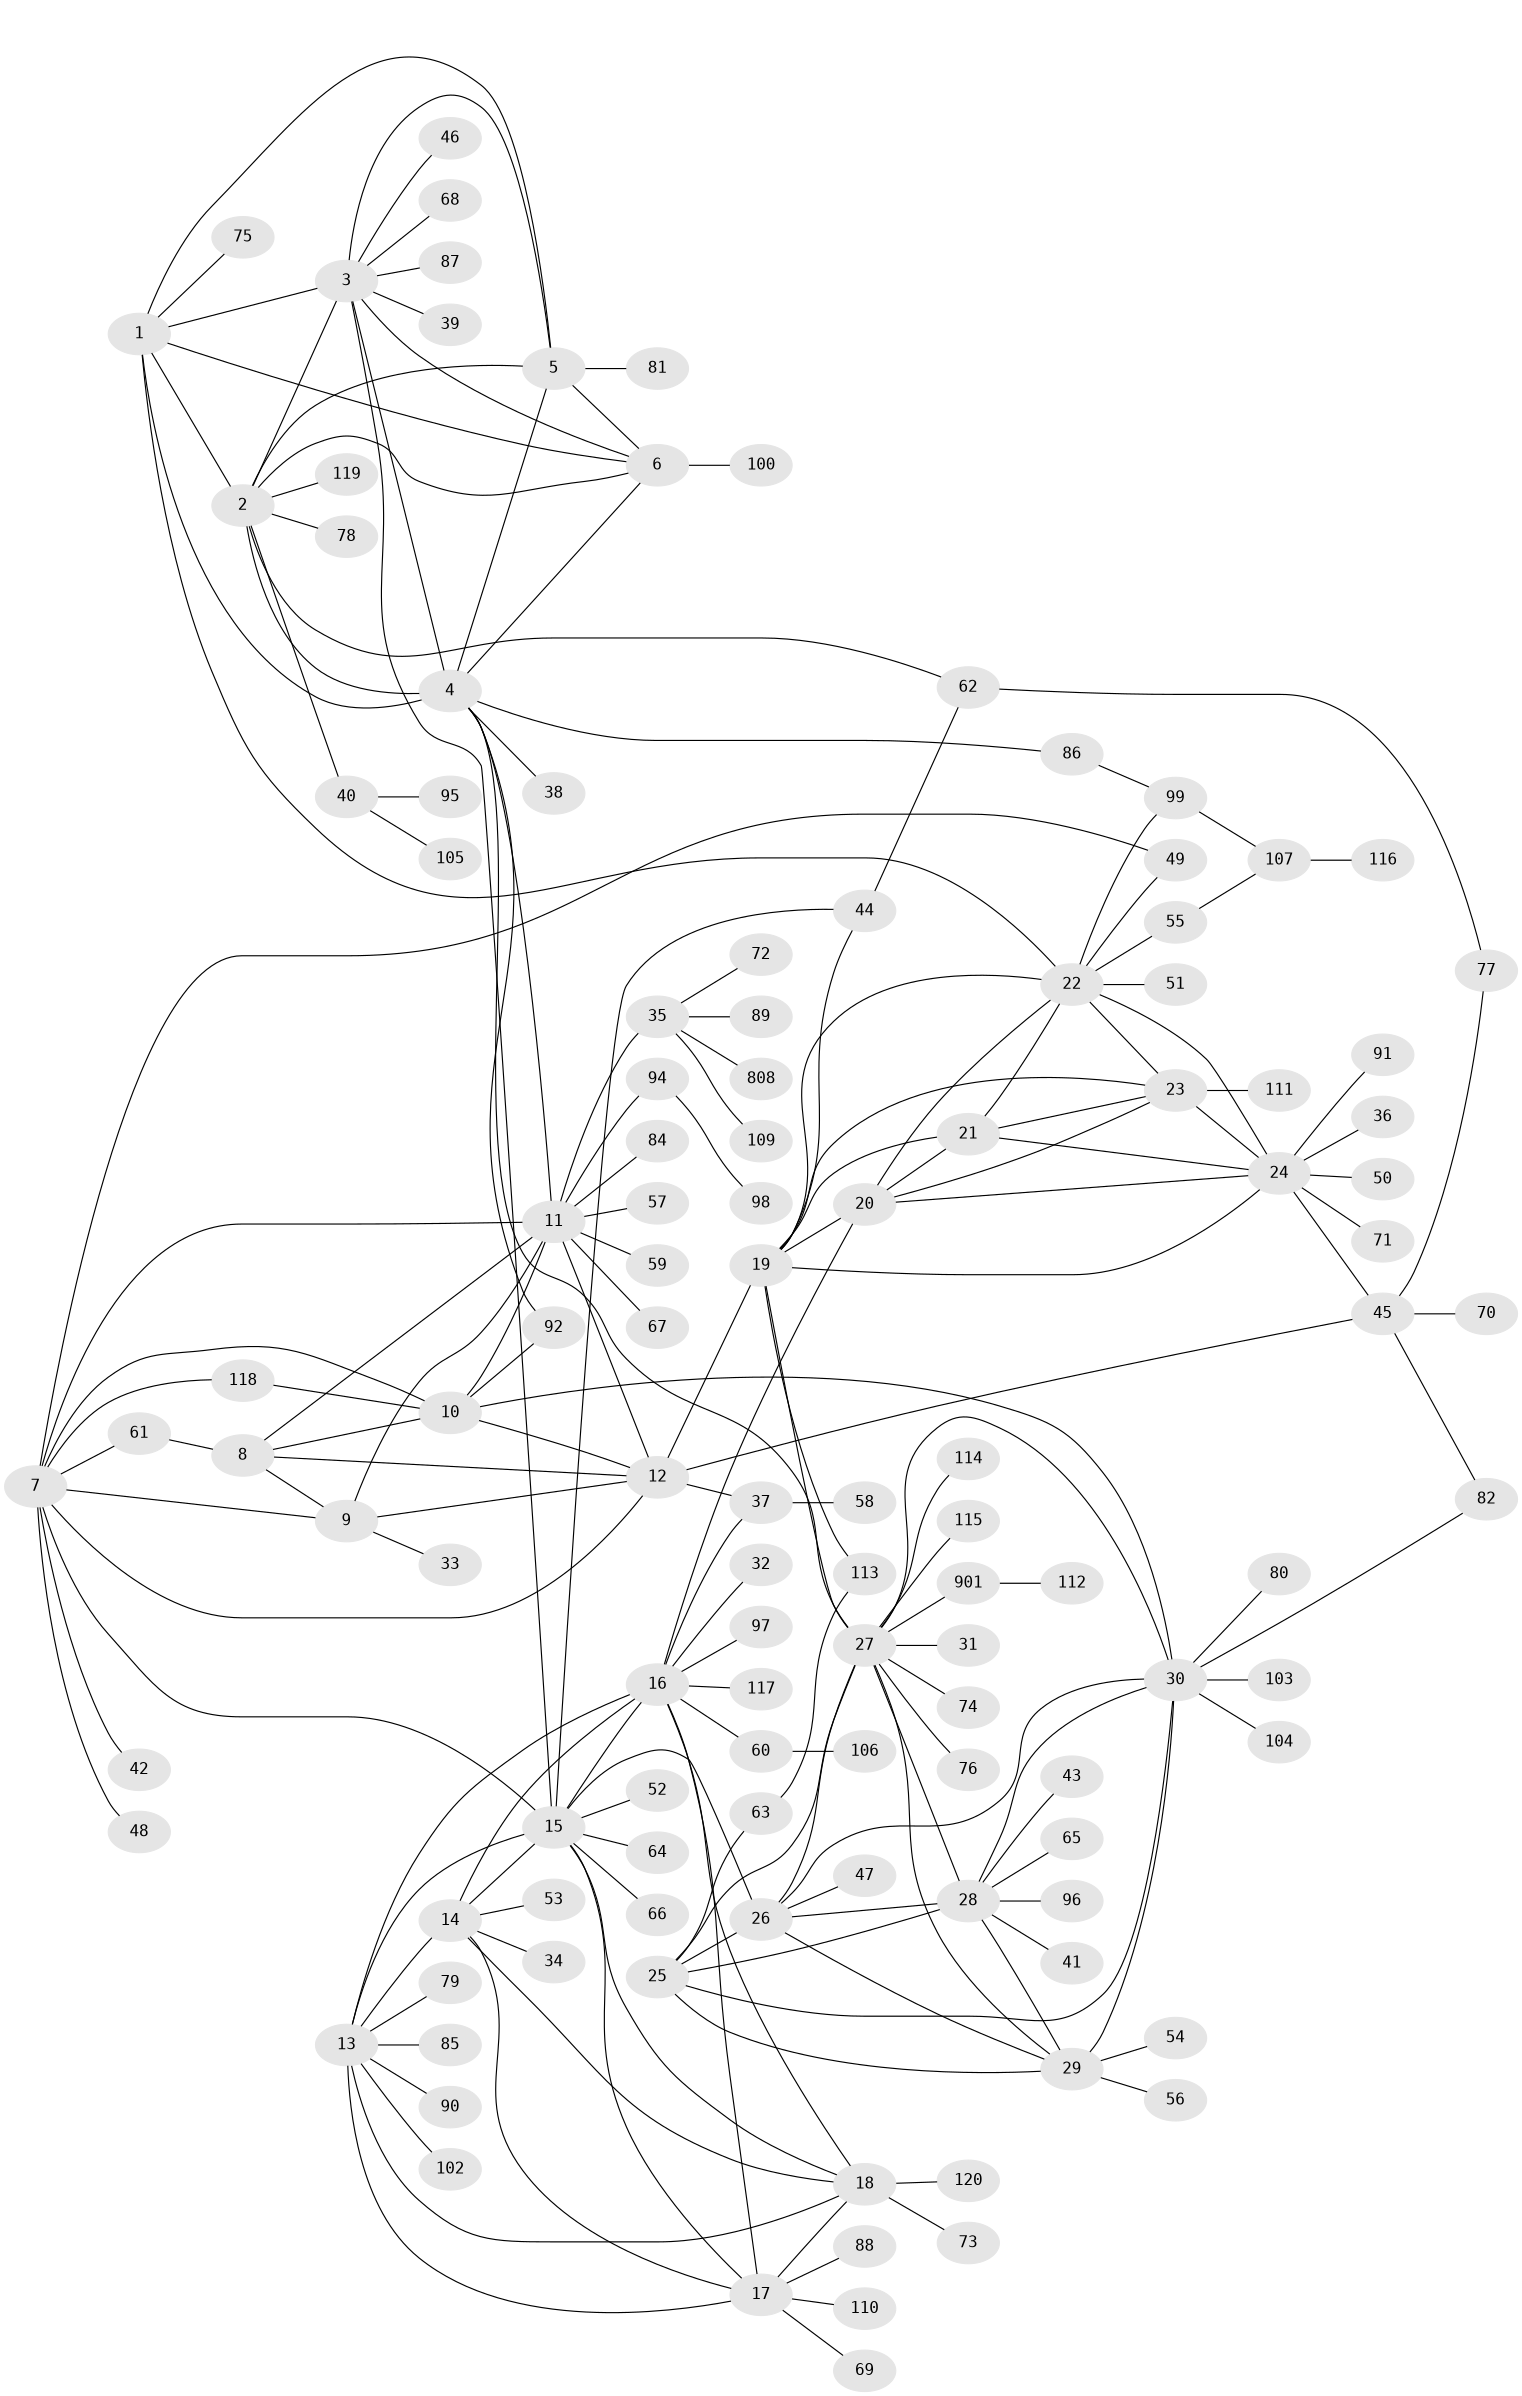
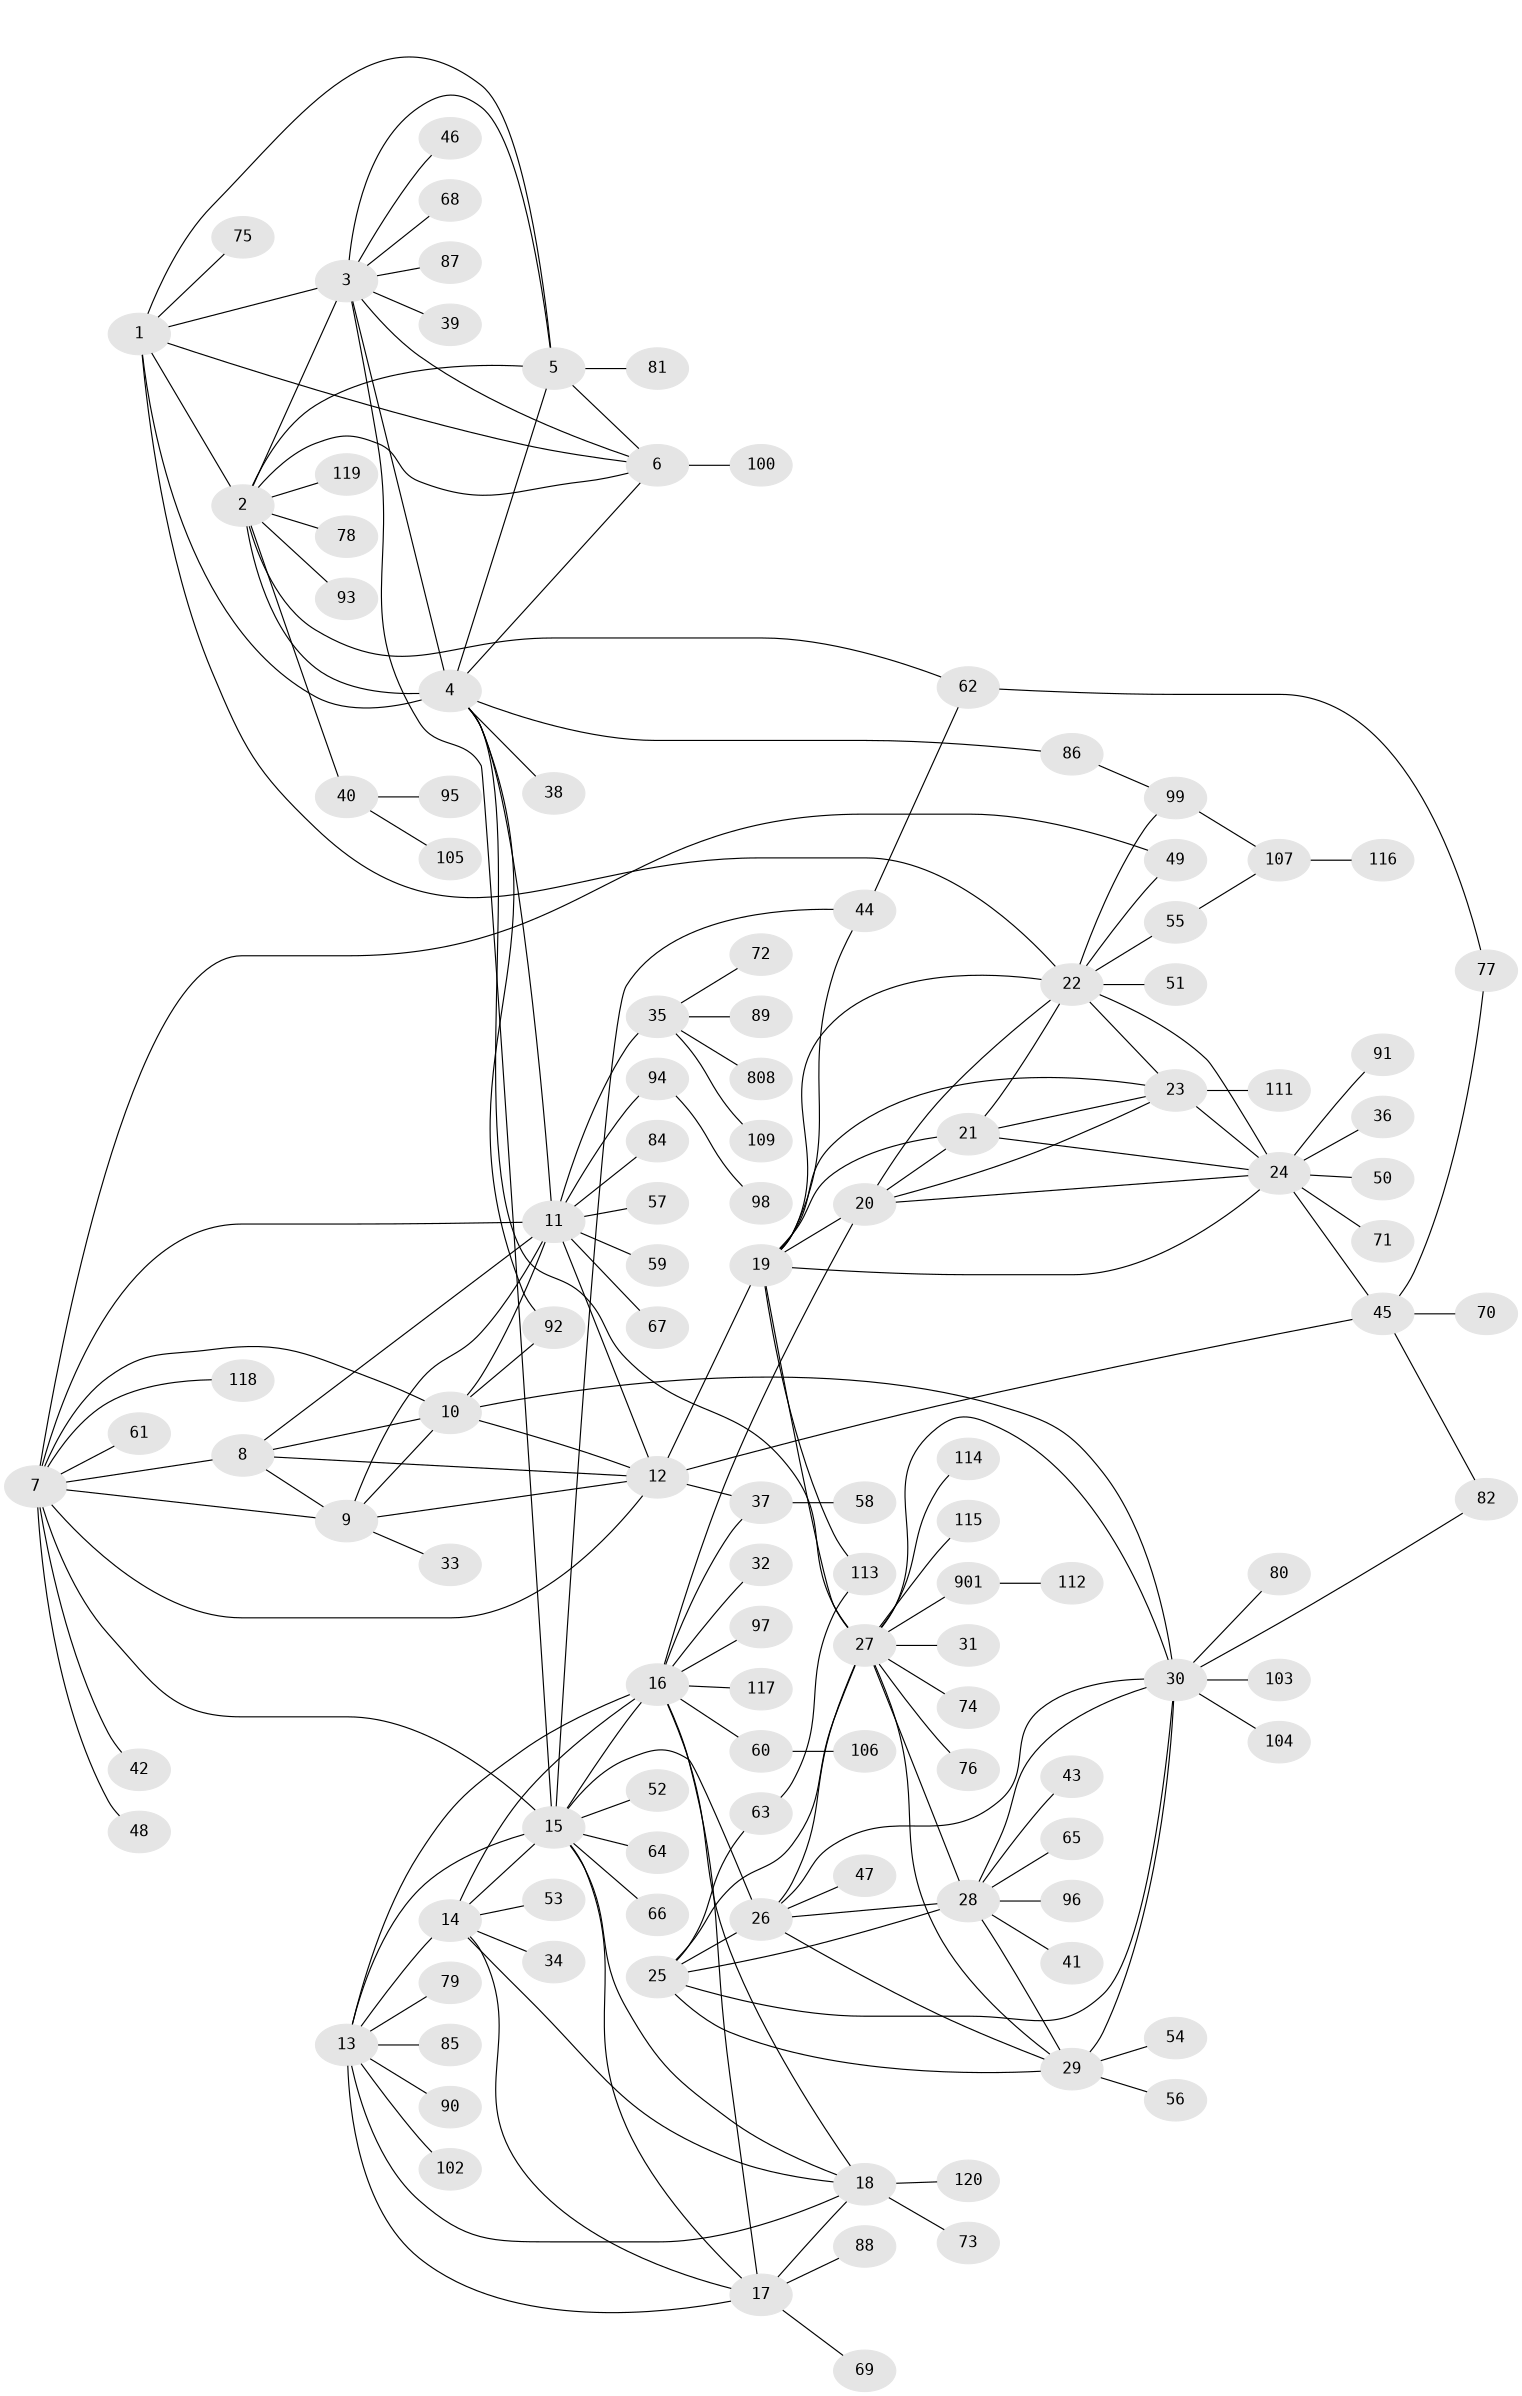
node "93": added
edge "118" -- "10": now "9" -- "10"
edge "61" -- "8": now "7" -- "8"
node "110": removed
